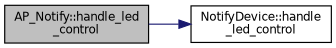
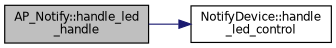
node "AP_Notify::handle_led _control": label "AP_Notify::handle_led _control" -> "AP_Notify::handle_led _handle"
